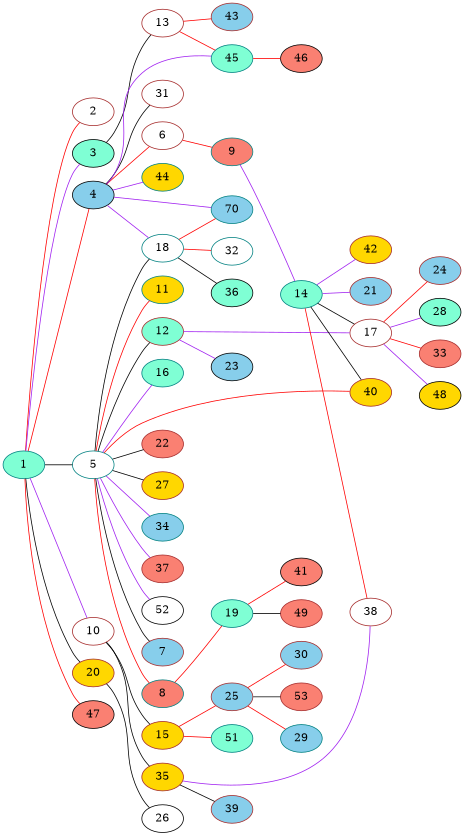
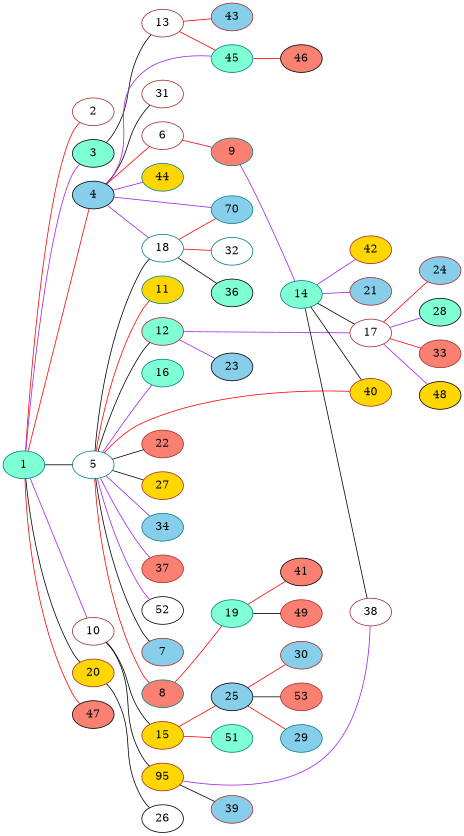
edge "14" -- "38": color red -> black
node "25": color brown -> black
node "35": label "35" -> "95"
